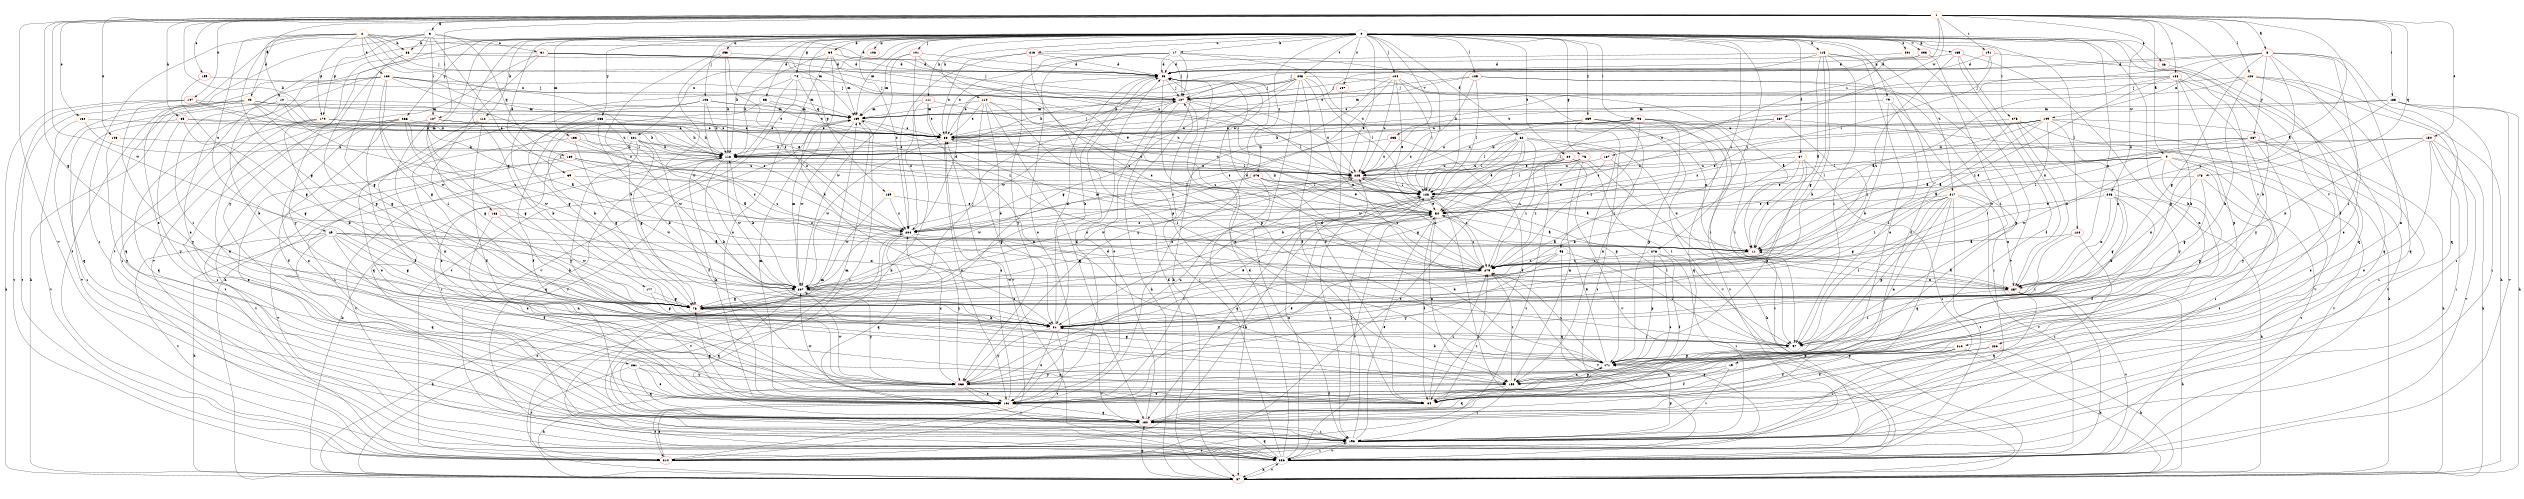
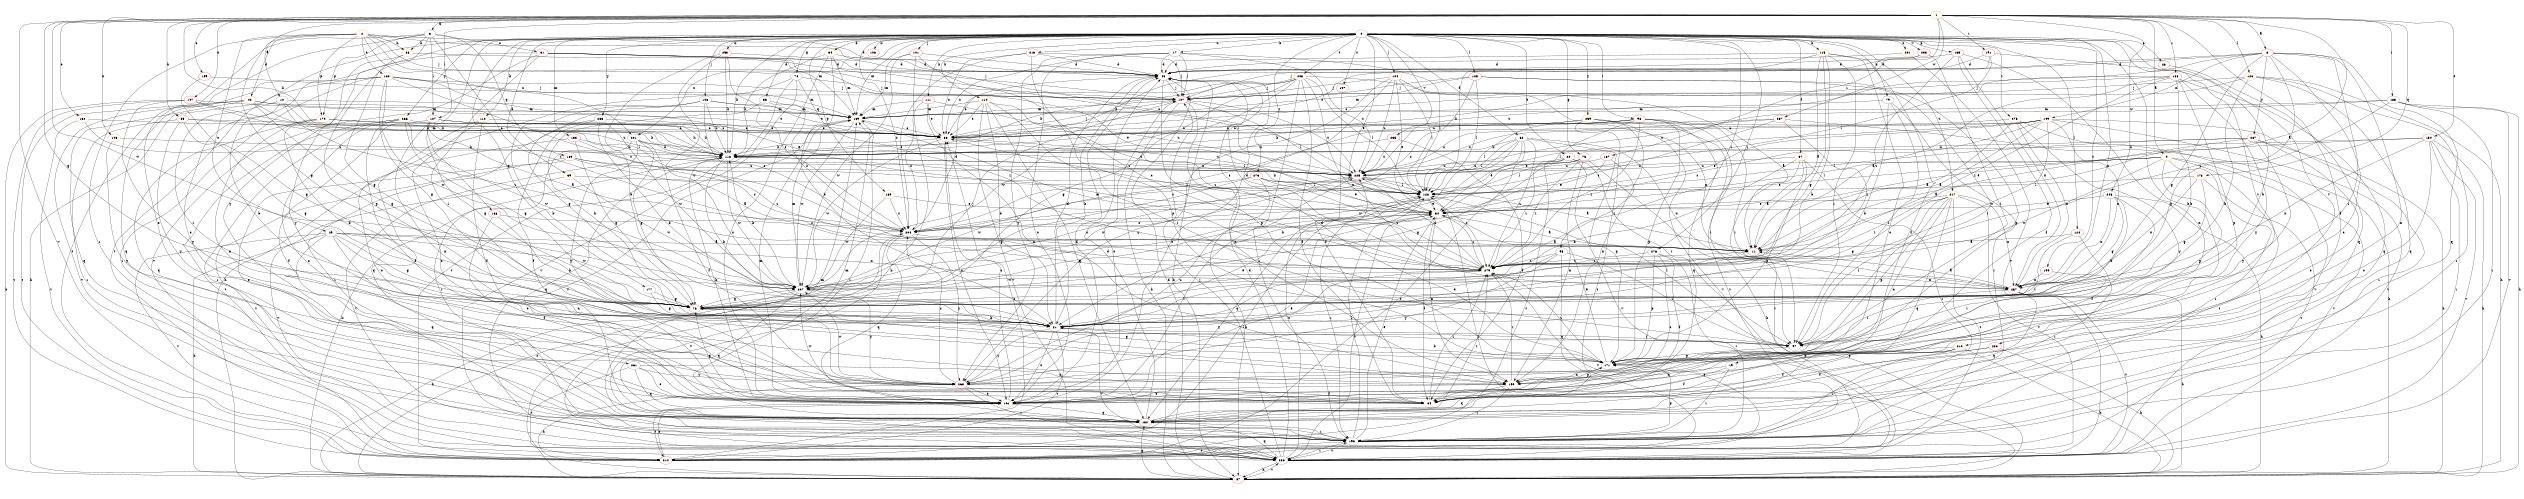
node "199": added
edge "171" -> "268": removed, label "y"
